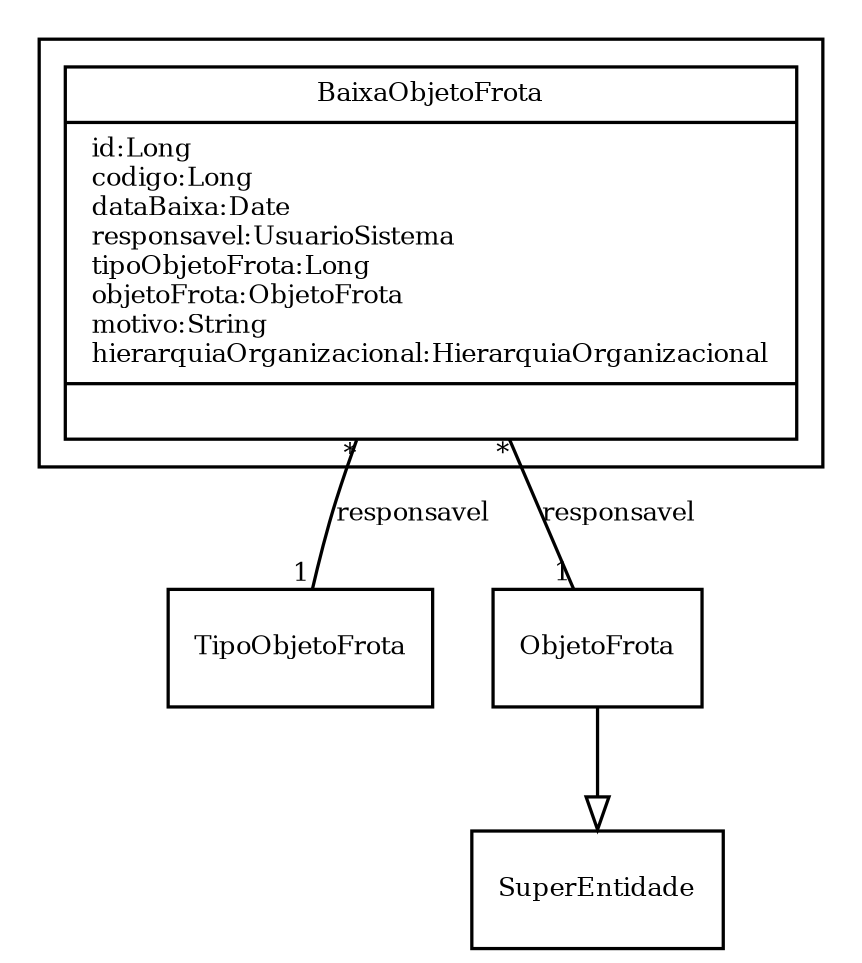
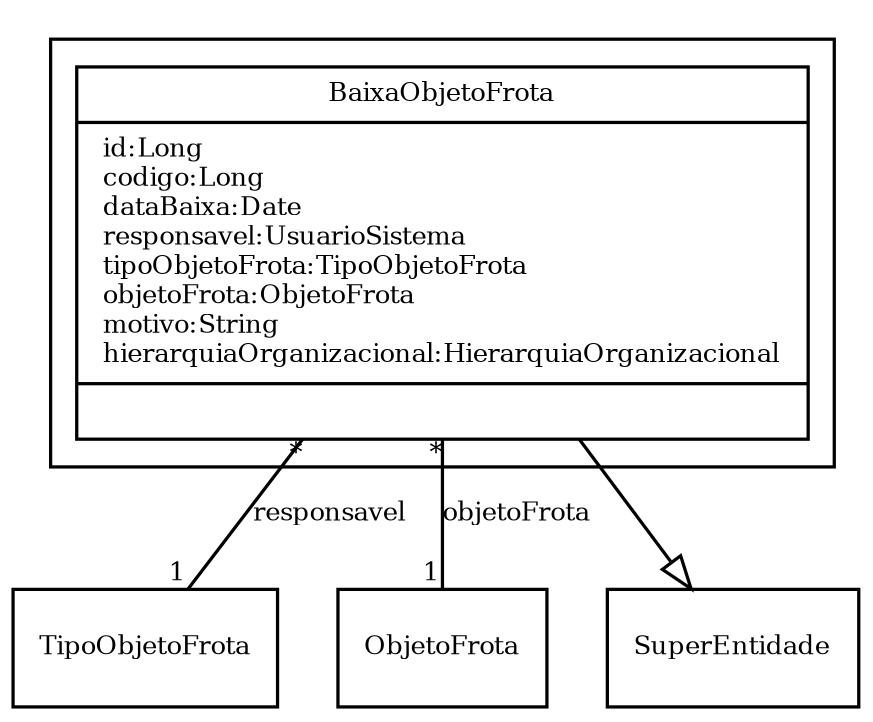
node "BaixaObjetoFrota": text "tipoObjetoFrota:Long" -> "tipoObjetoFrota:TipoObjetoFrota"
edge "BaixaObjetoFrota" -- "ObjetoFrota": label "responsavel" -> "objetoFrota"
edge "ObjetoFrota" -> "SuperEntidade": now "BaixaObjetoFrota" -> "SuperEntidade"
